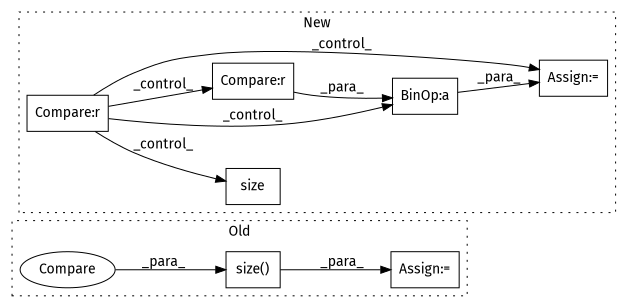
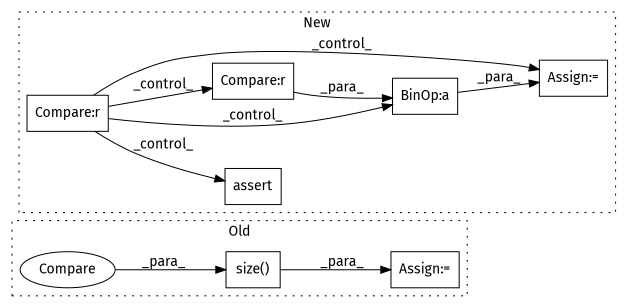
node "size": label "size" -> "assert"
